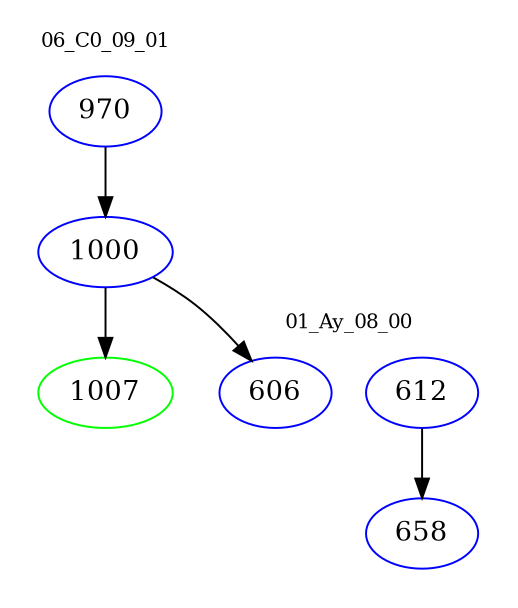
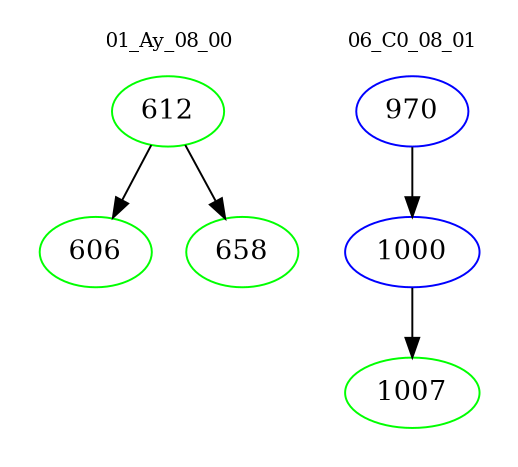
cluster "06_C0_09_01": label "06_C0_09_01" -> "06_C0_08_01"
edge "1000" -> "606": now "612" -> "606"
node "606": color blue -> green
node "612": color blue -> green
node "658": color blue -> green
